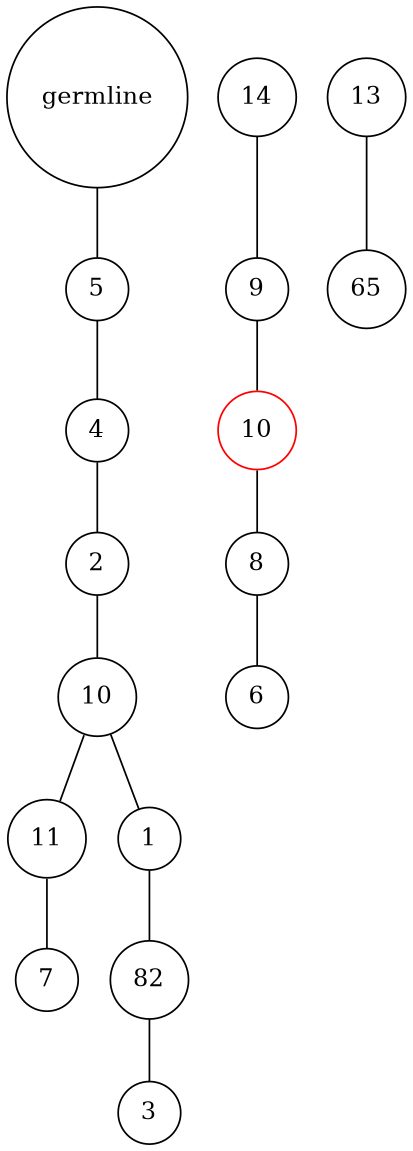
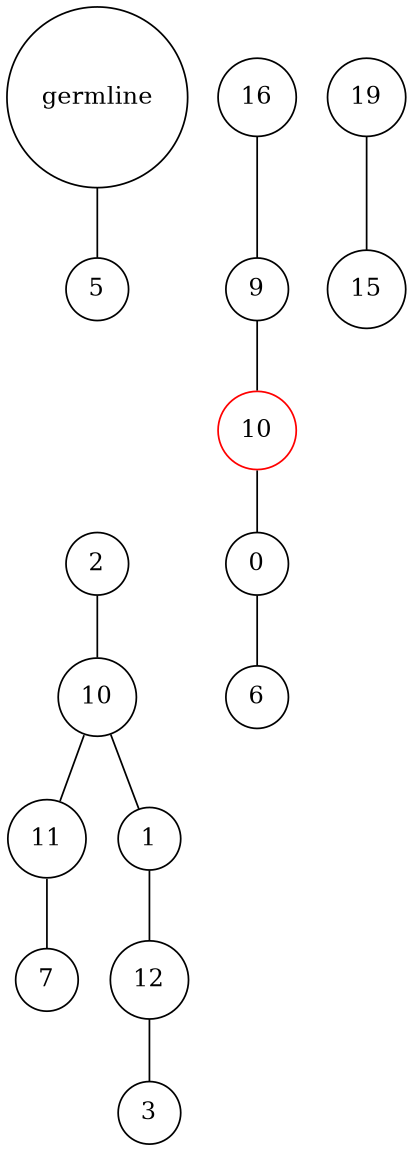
node "14": label "14" -> "16"
node "13": label "13" -> "19"
node "65": label "65" -> "15"
node "4": removed
node "8": label "8" -> "0"
node "82": label "82" -> "12"
